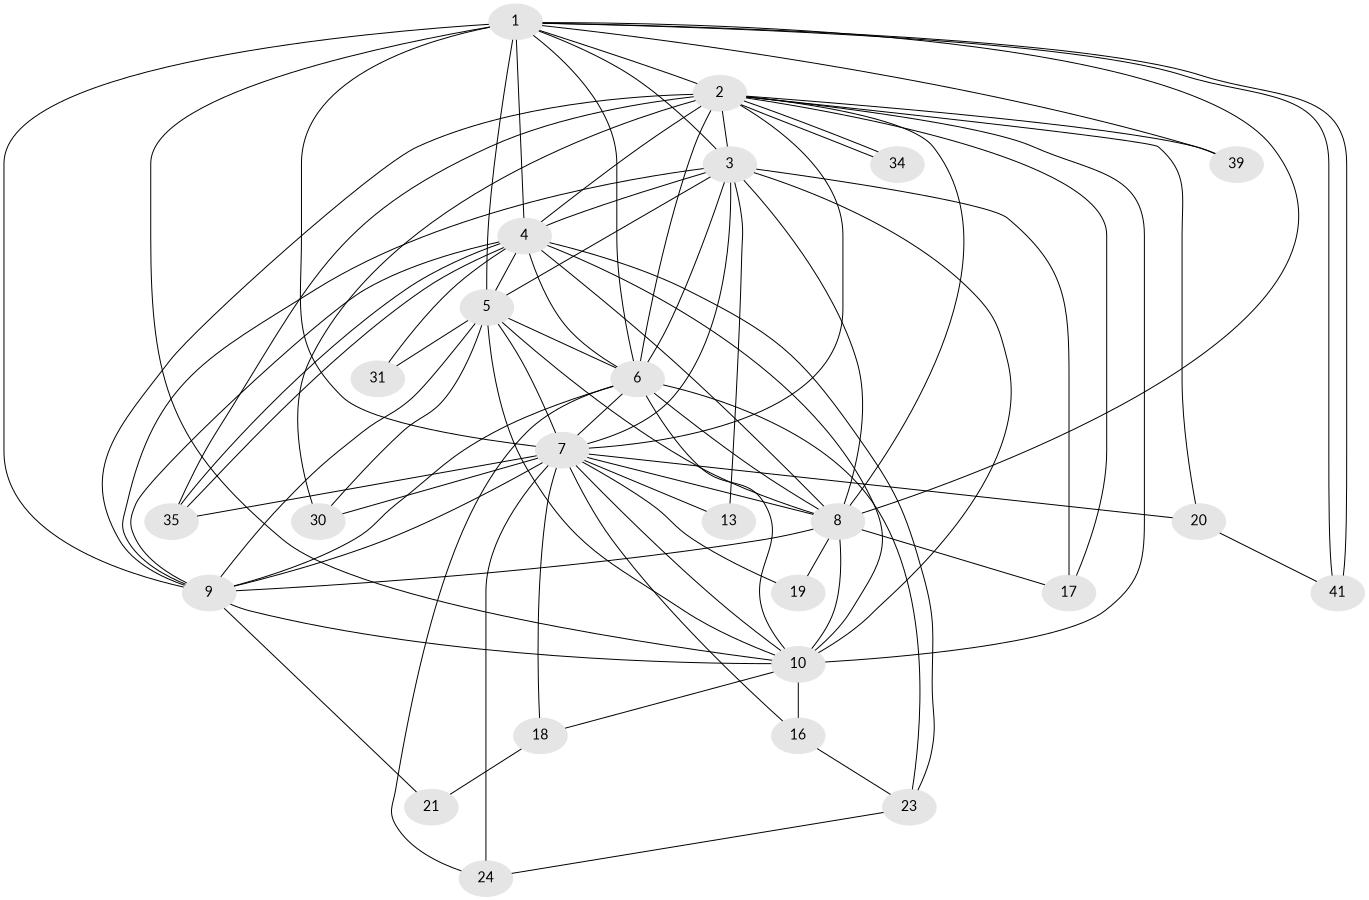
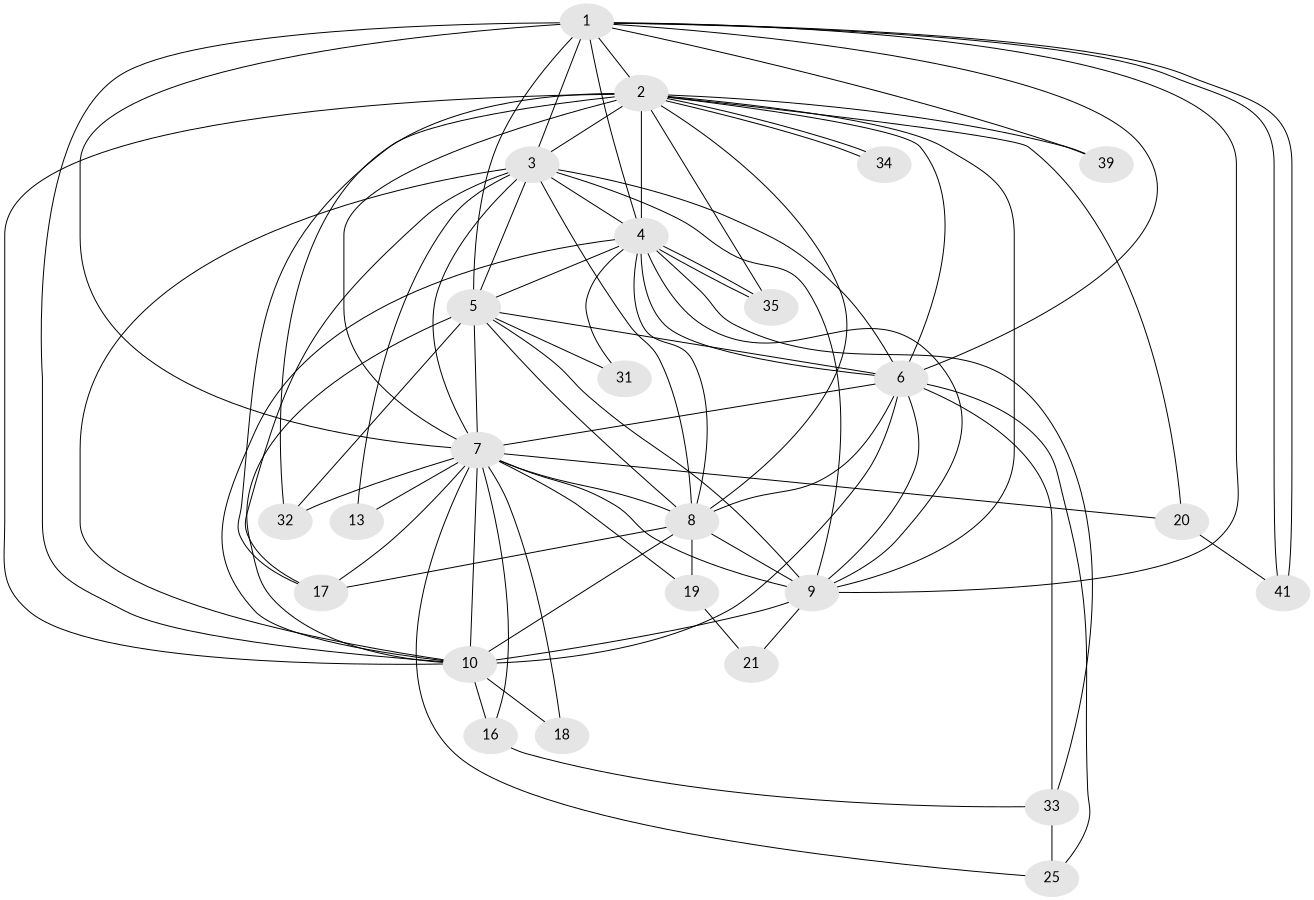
edge "1" -- "8": removed
edge "7" -- "35": now "7" -- "17"
node "30": label "30" -> "32"
edge "18" -- "21": now "19" -- "21"
node "23": label "23" -> "33"
node "24": label "24" -> "25"
